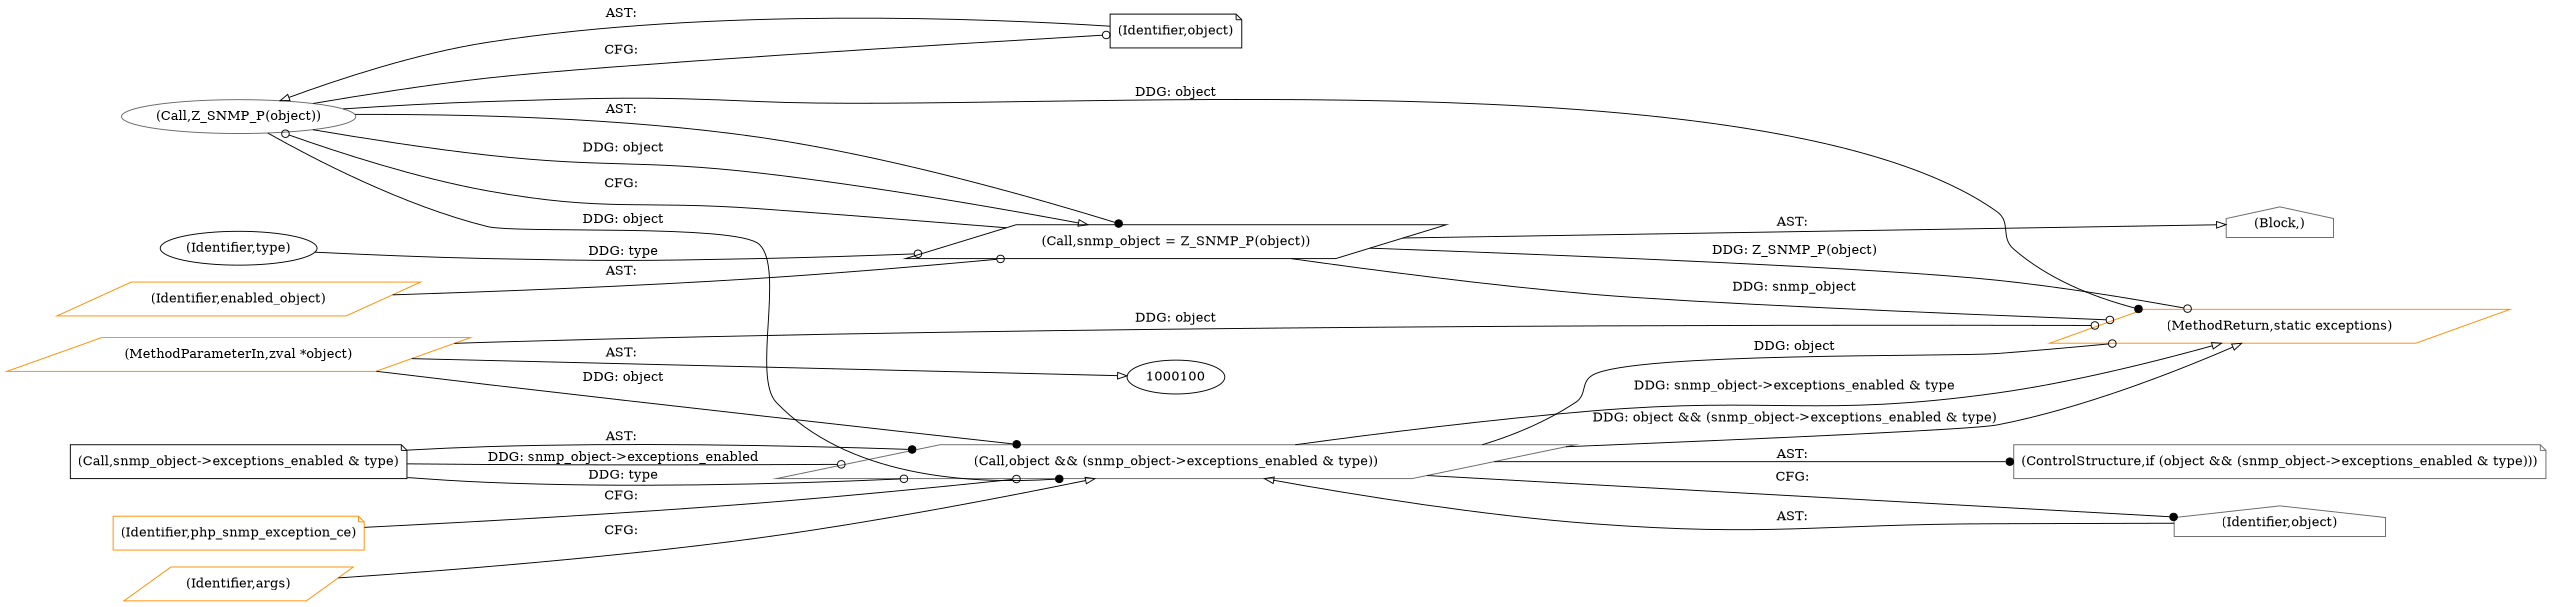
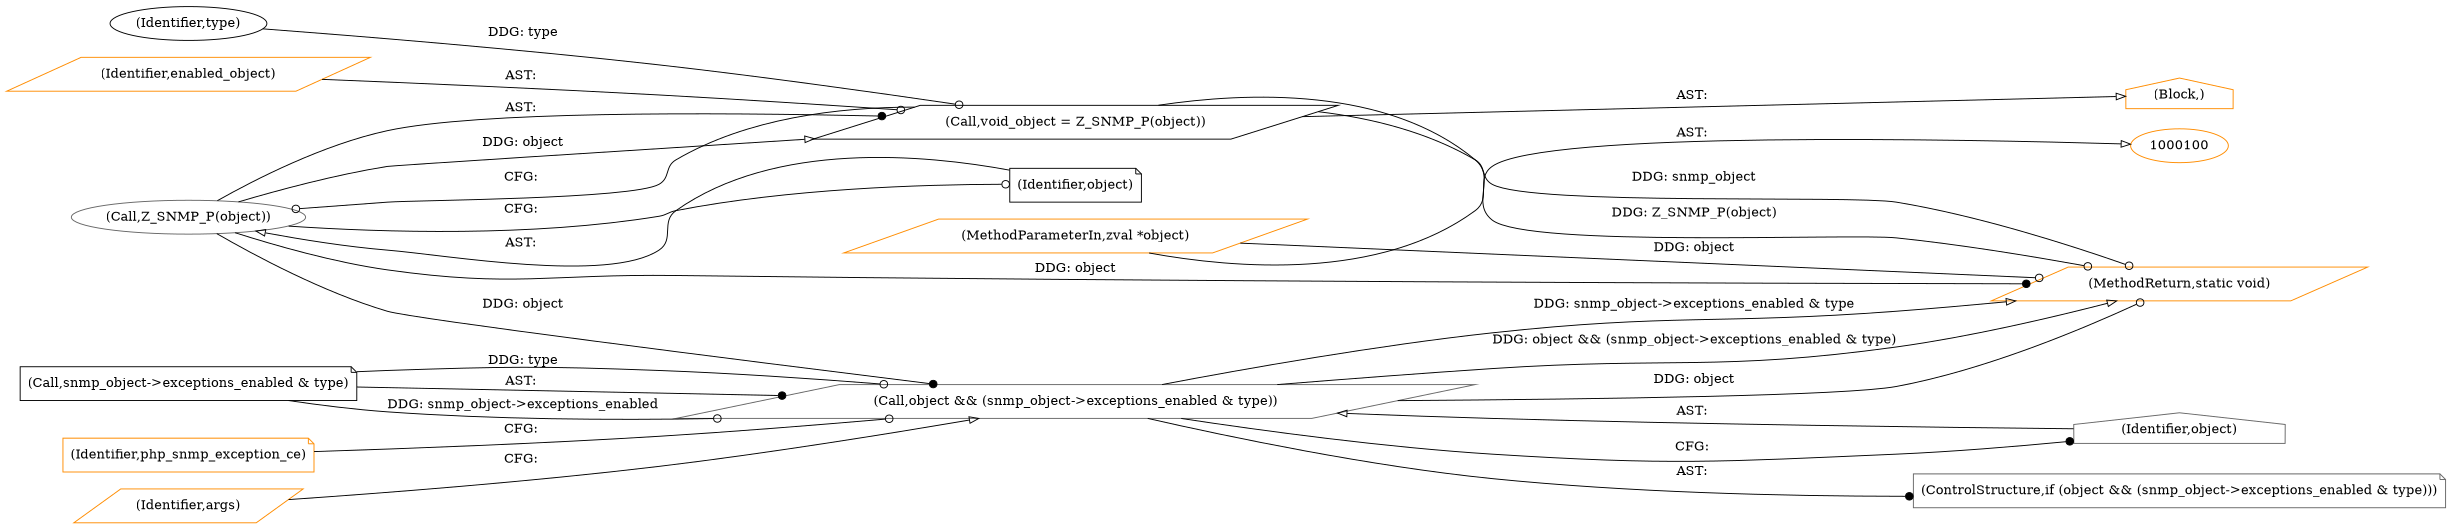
node "(Block,)": color gray40 -> darkorange
node "(Call,snmp_object = Z_SNMP_P(object))": label "(Call,snmp_object = Z_SNMP_P(object))" -> "(Call,void_object = Z_SNMP_P(object))"
node "(MethodReturn,static exceptions)": label "(MethodReturn,static exceptions)" -> "(MethodReturn,static void)"
node "1000100": color black -> darkorange
edge "(MethodParameterIn,zval *object)" -> "(Call,object && (snmp_object->exceptions_enabled & type))": removed, label "DDG: object"
